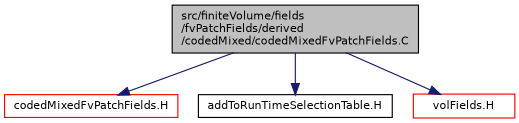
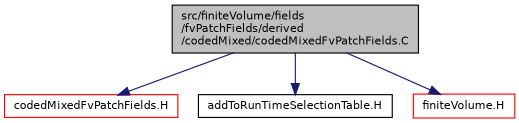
node "volFields.H": label "volFields.H" -> "finiteVolume.H"
